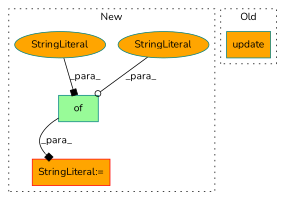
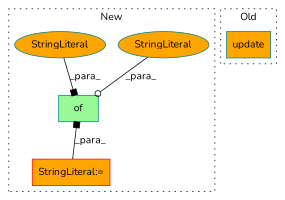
edge "of" -> "StringLiteral:=": reversed
